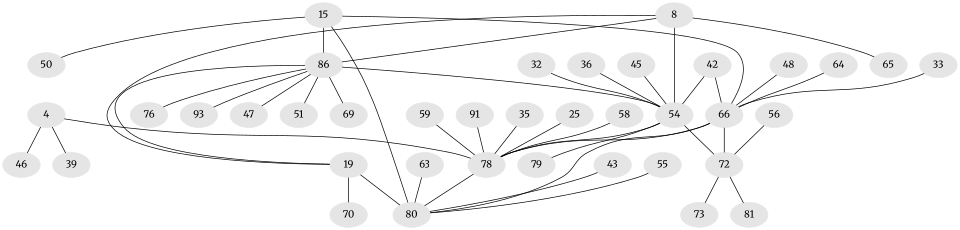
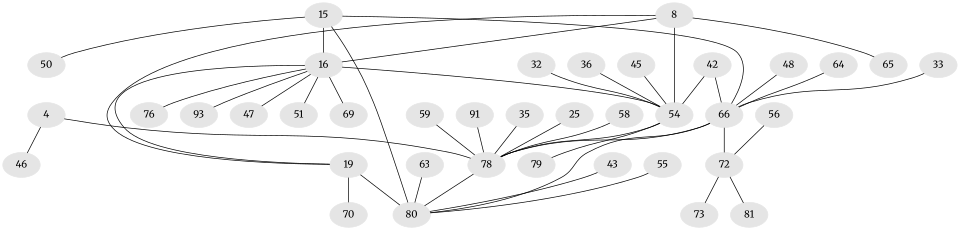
node "86": label "86" -> "16"
edge "54" -- "72": removed
node "39": removed
